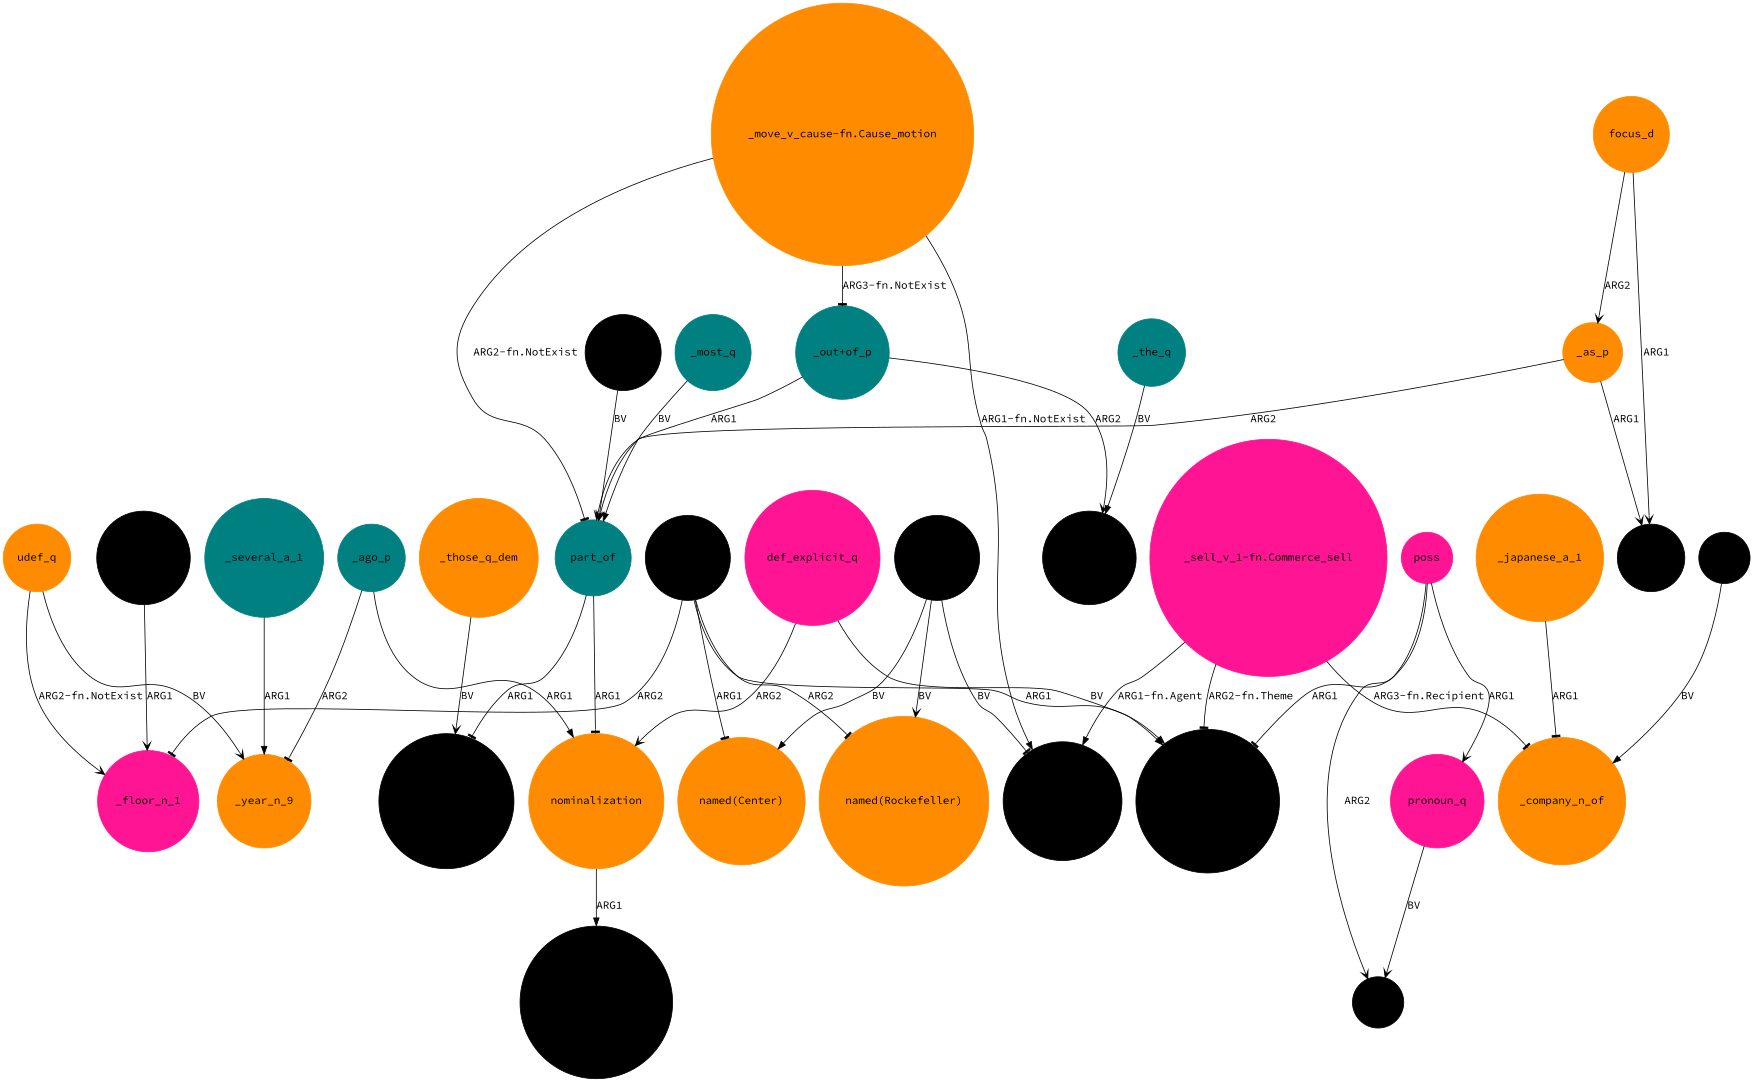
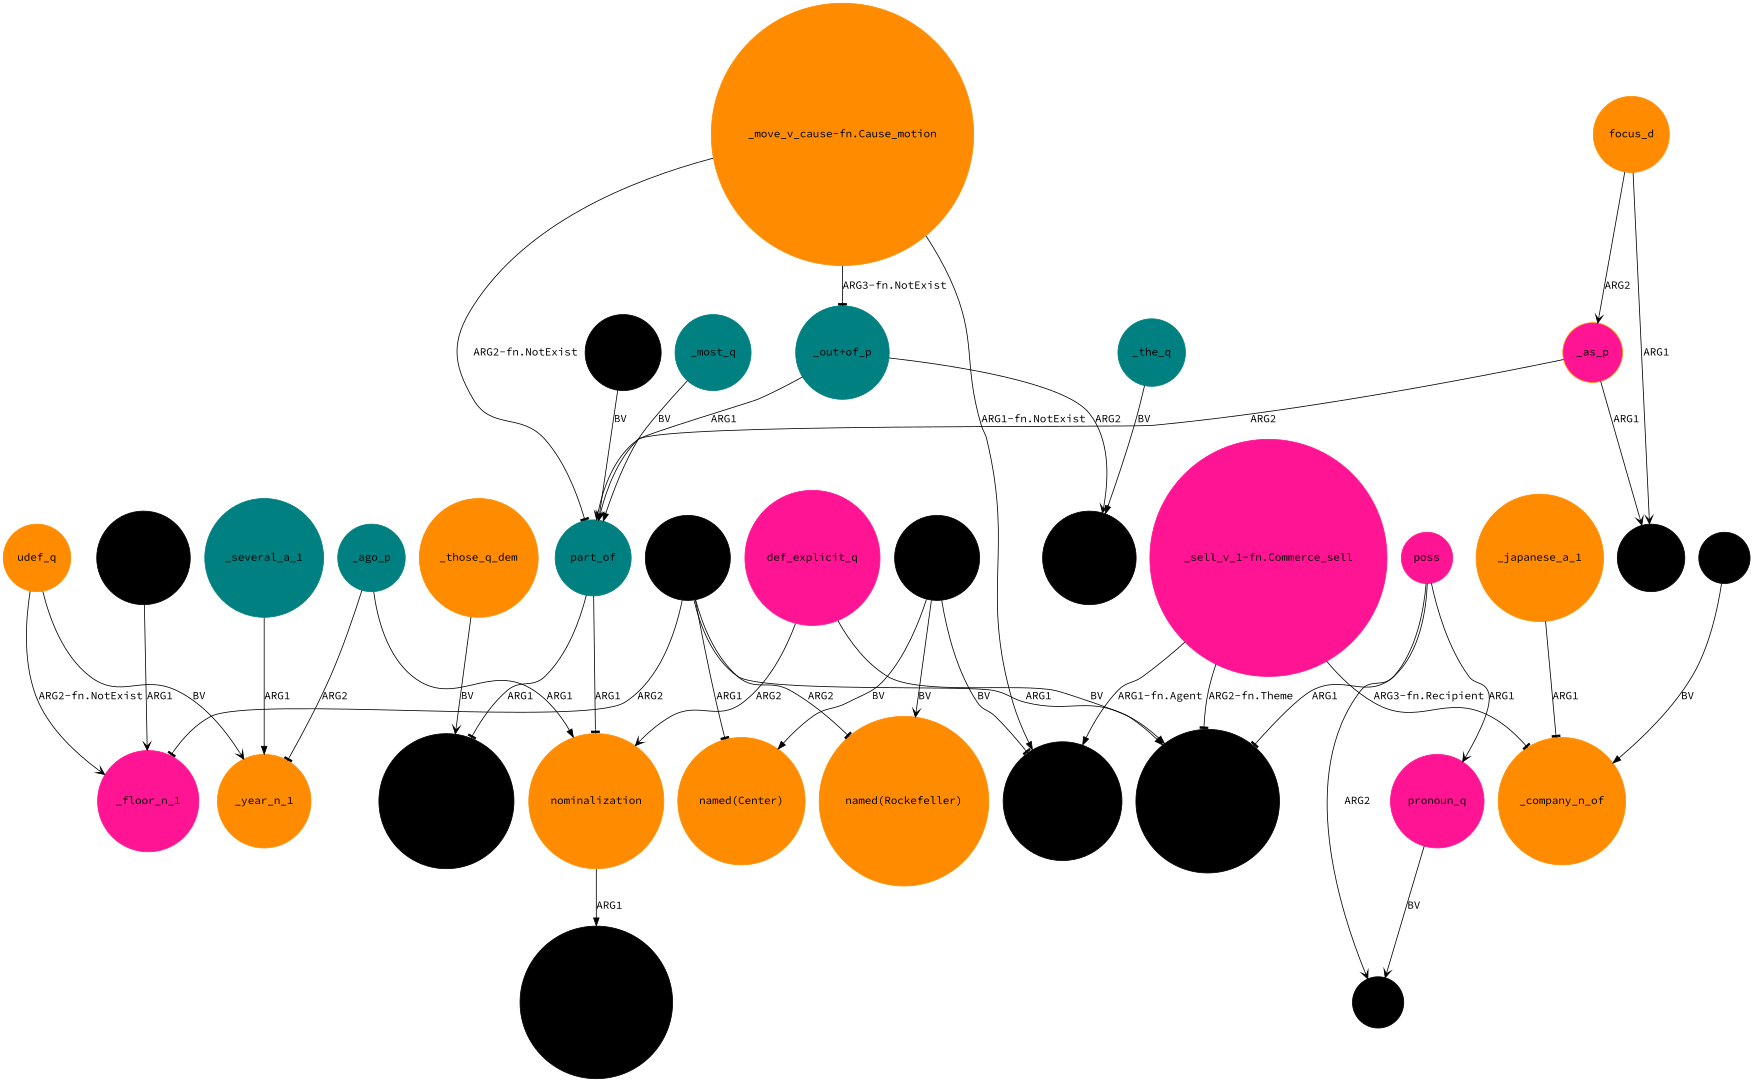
node "_as_p": fillcolor darkorange -> deeppink
node "_year_n_9": label "_year_n_9" -> "_year_n_1"
